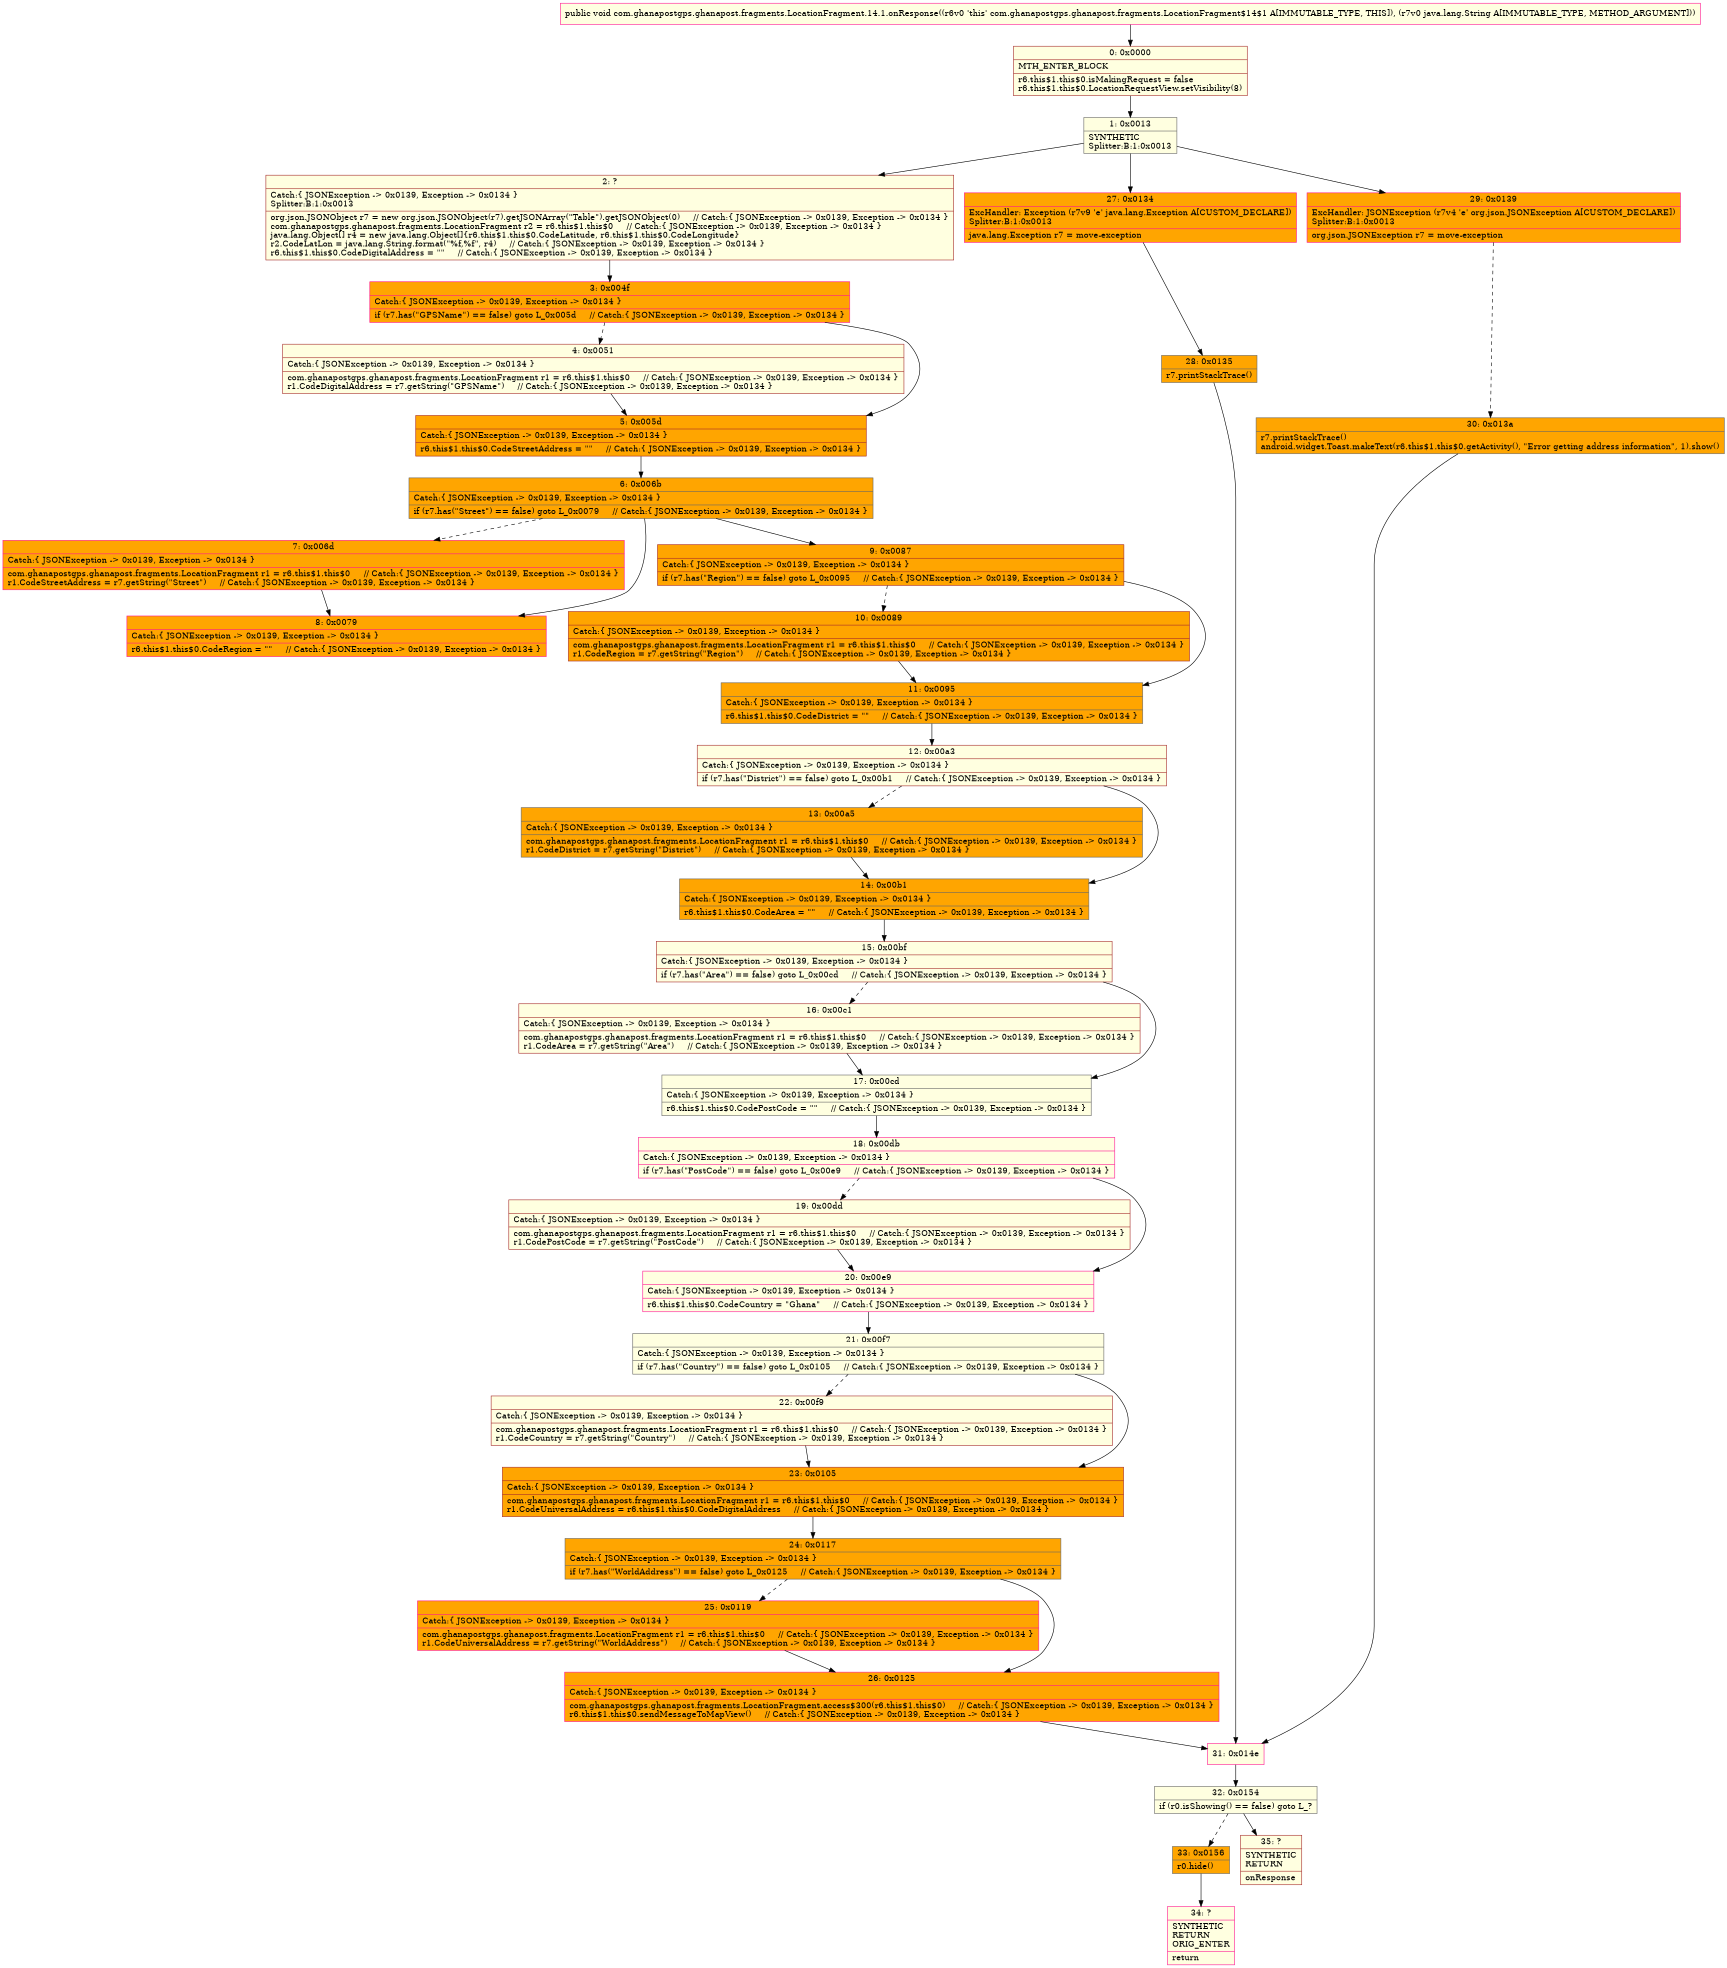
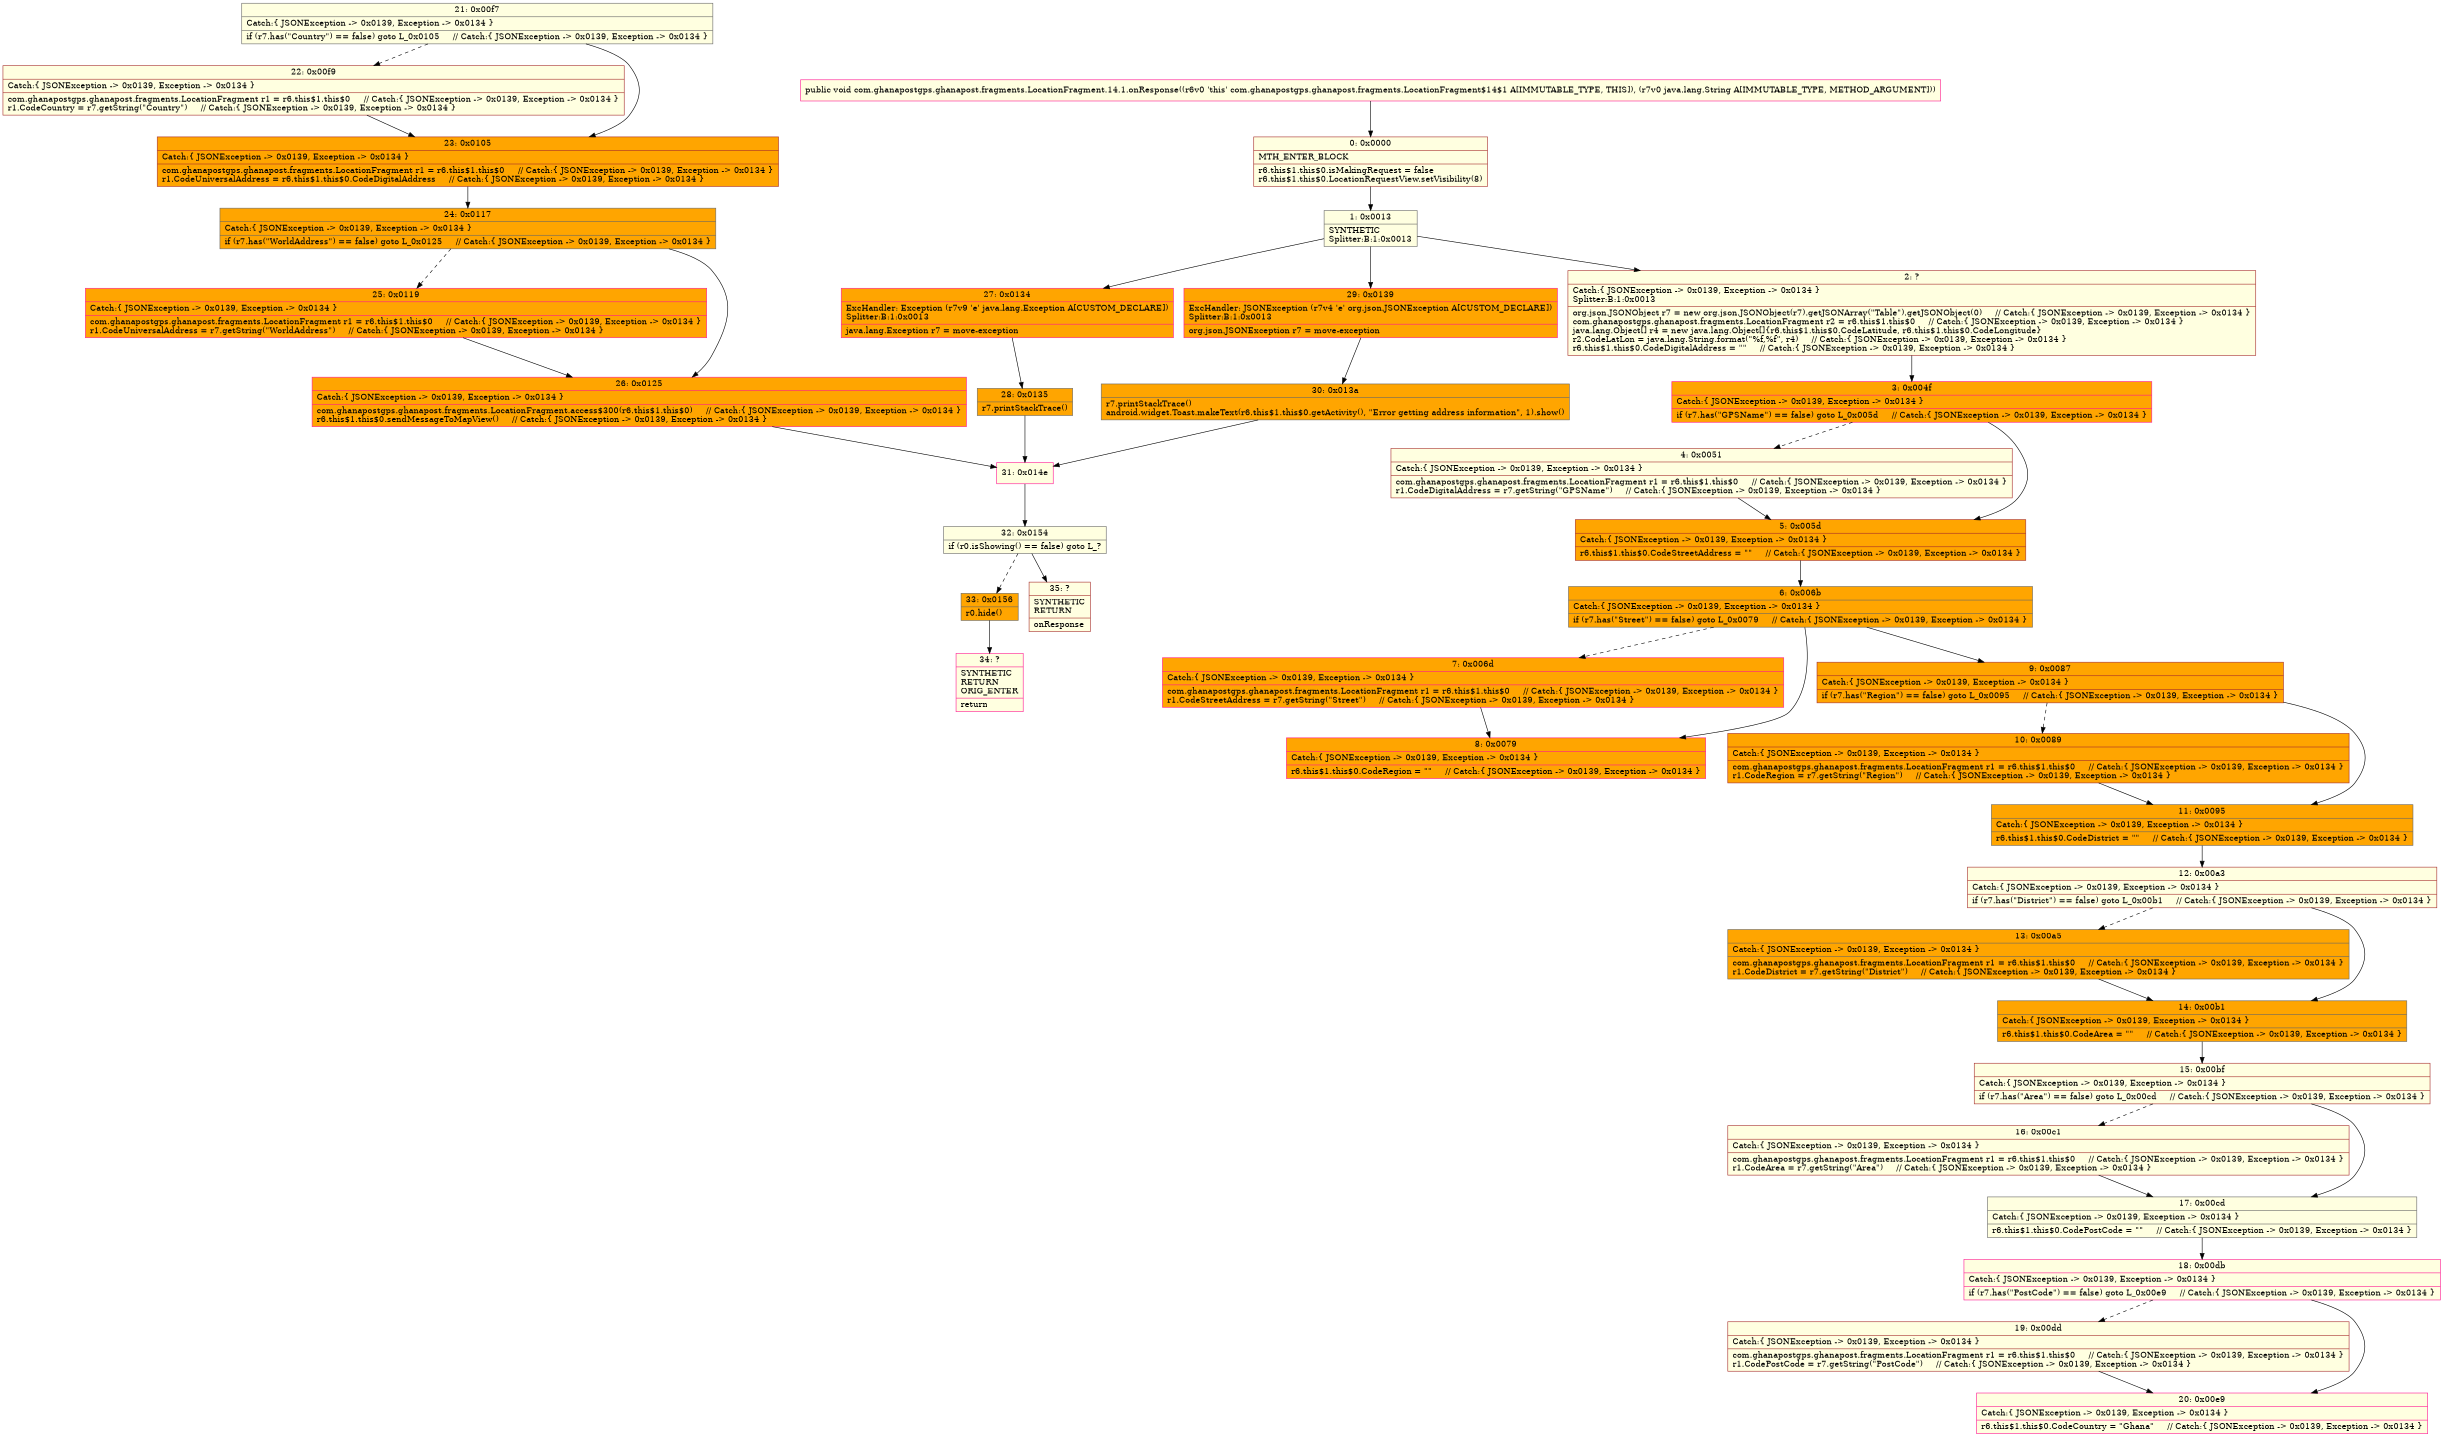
edge "29: 0x0139" -> "30: 0x013a": style dashed -> solid
edge "20: 0x00e9" -> "21: 0x00f7": removed
